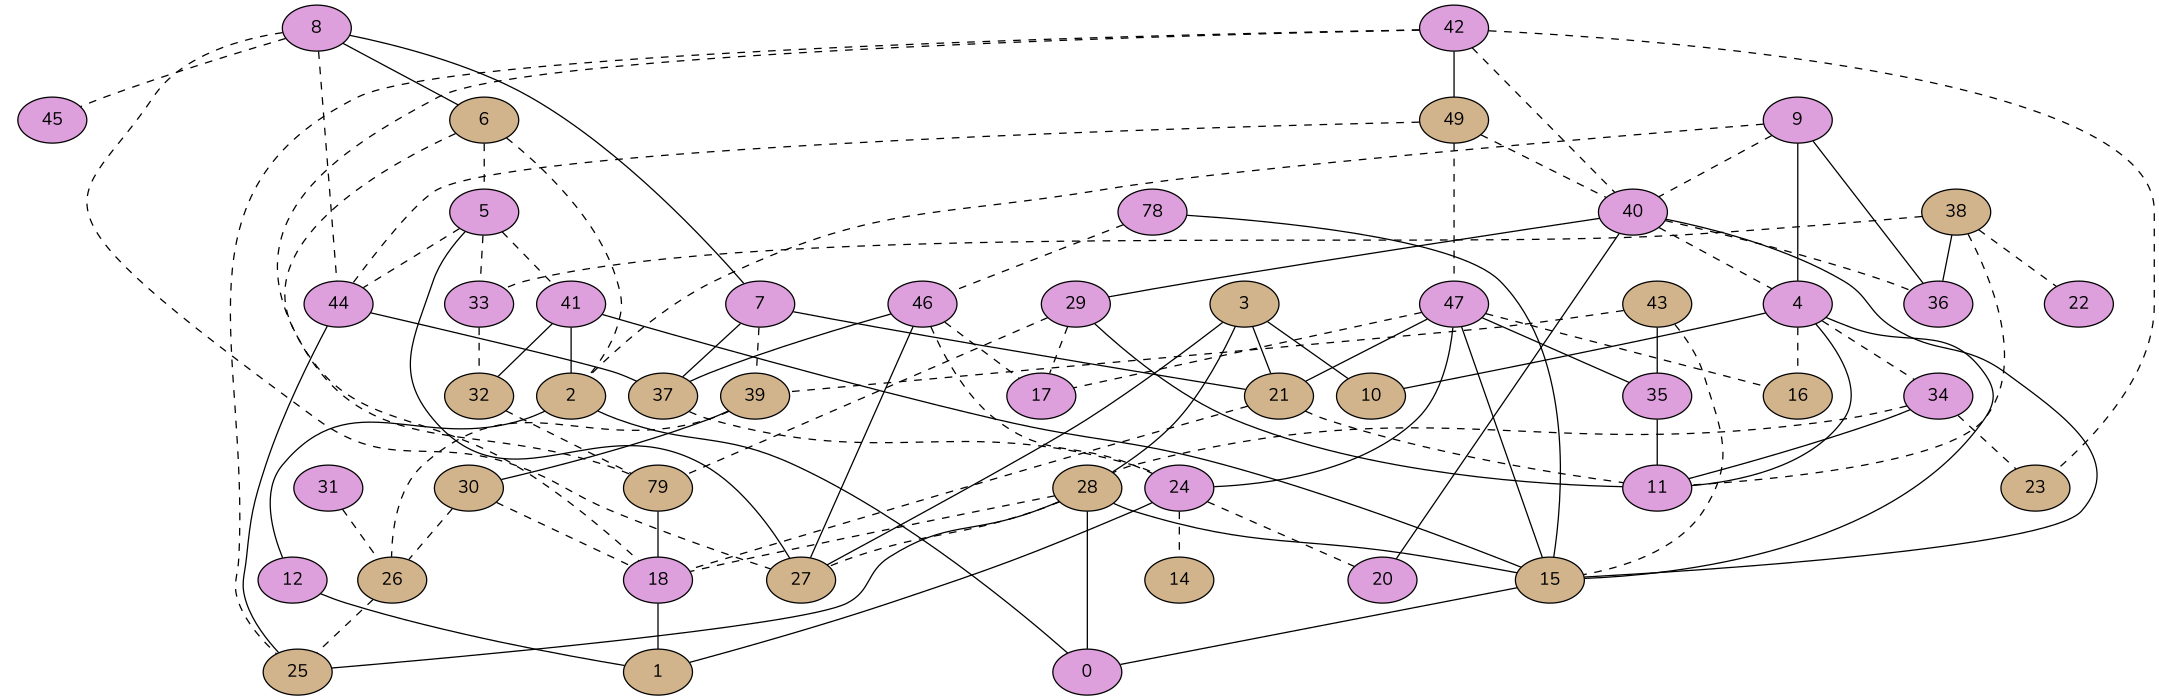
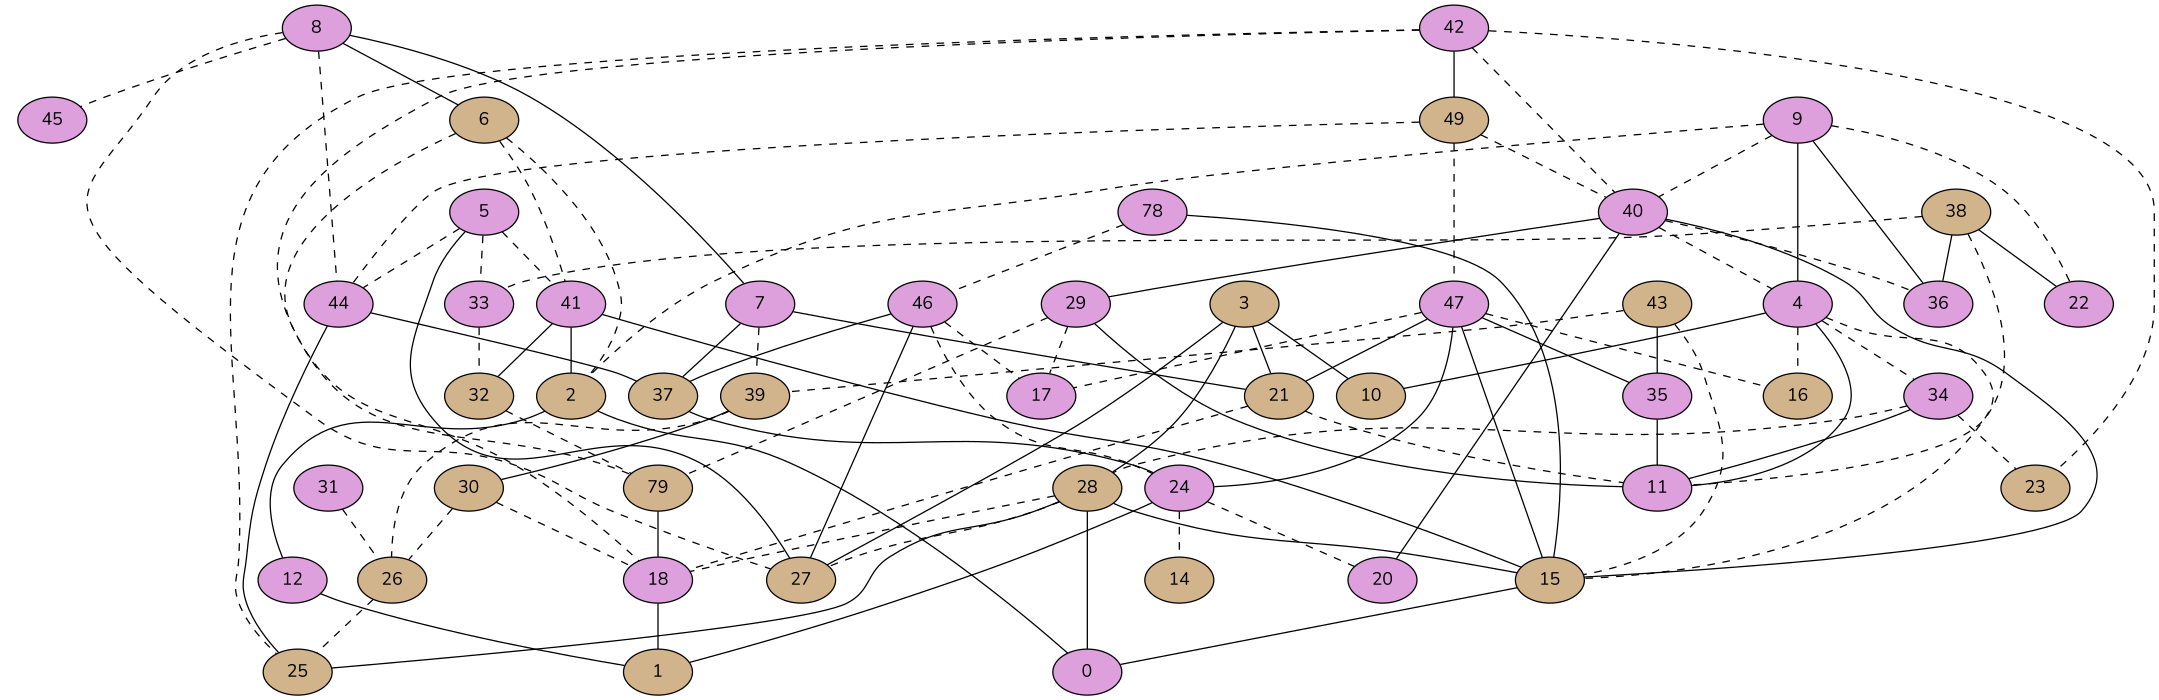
edge "6" -- "5": now "6" -- "41"
edge "9" -- "22": added
edge "38" -- "22": style dashed -> solid
edge "37" -- "24": style dashed -> solid
edge "4" -- "15": style solid -> dashed
